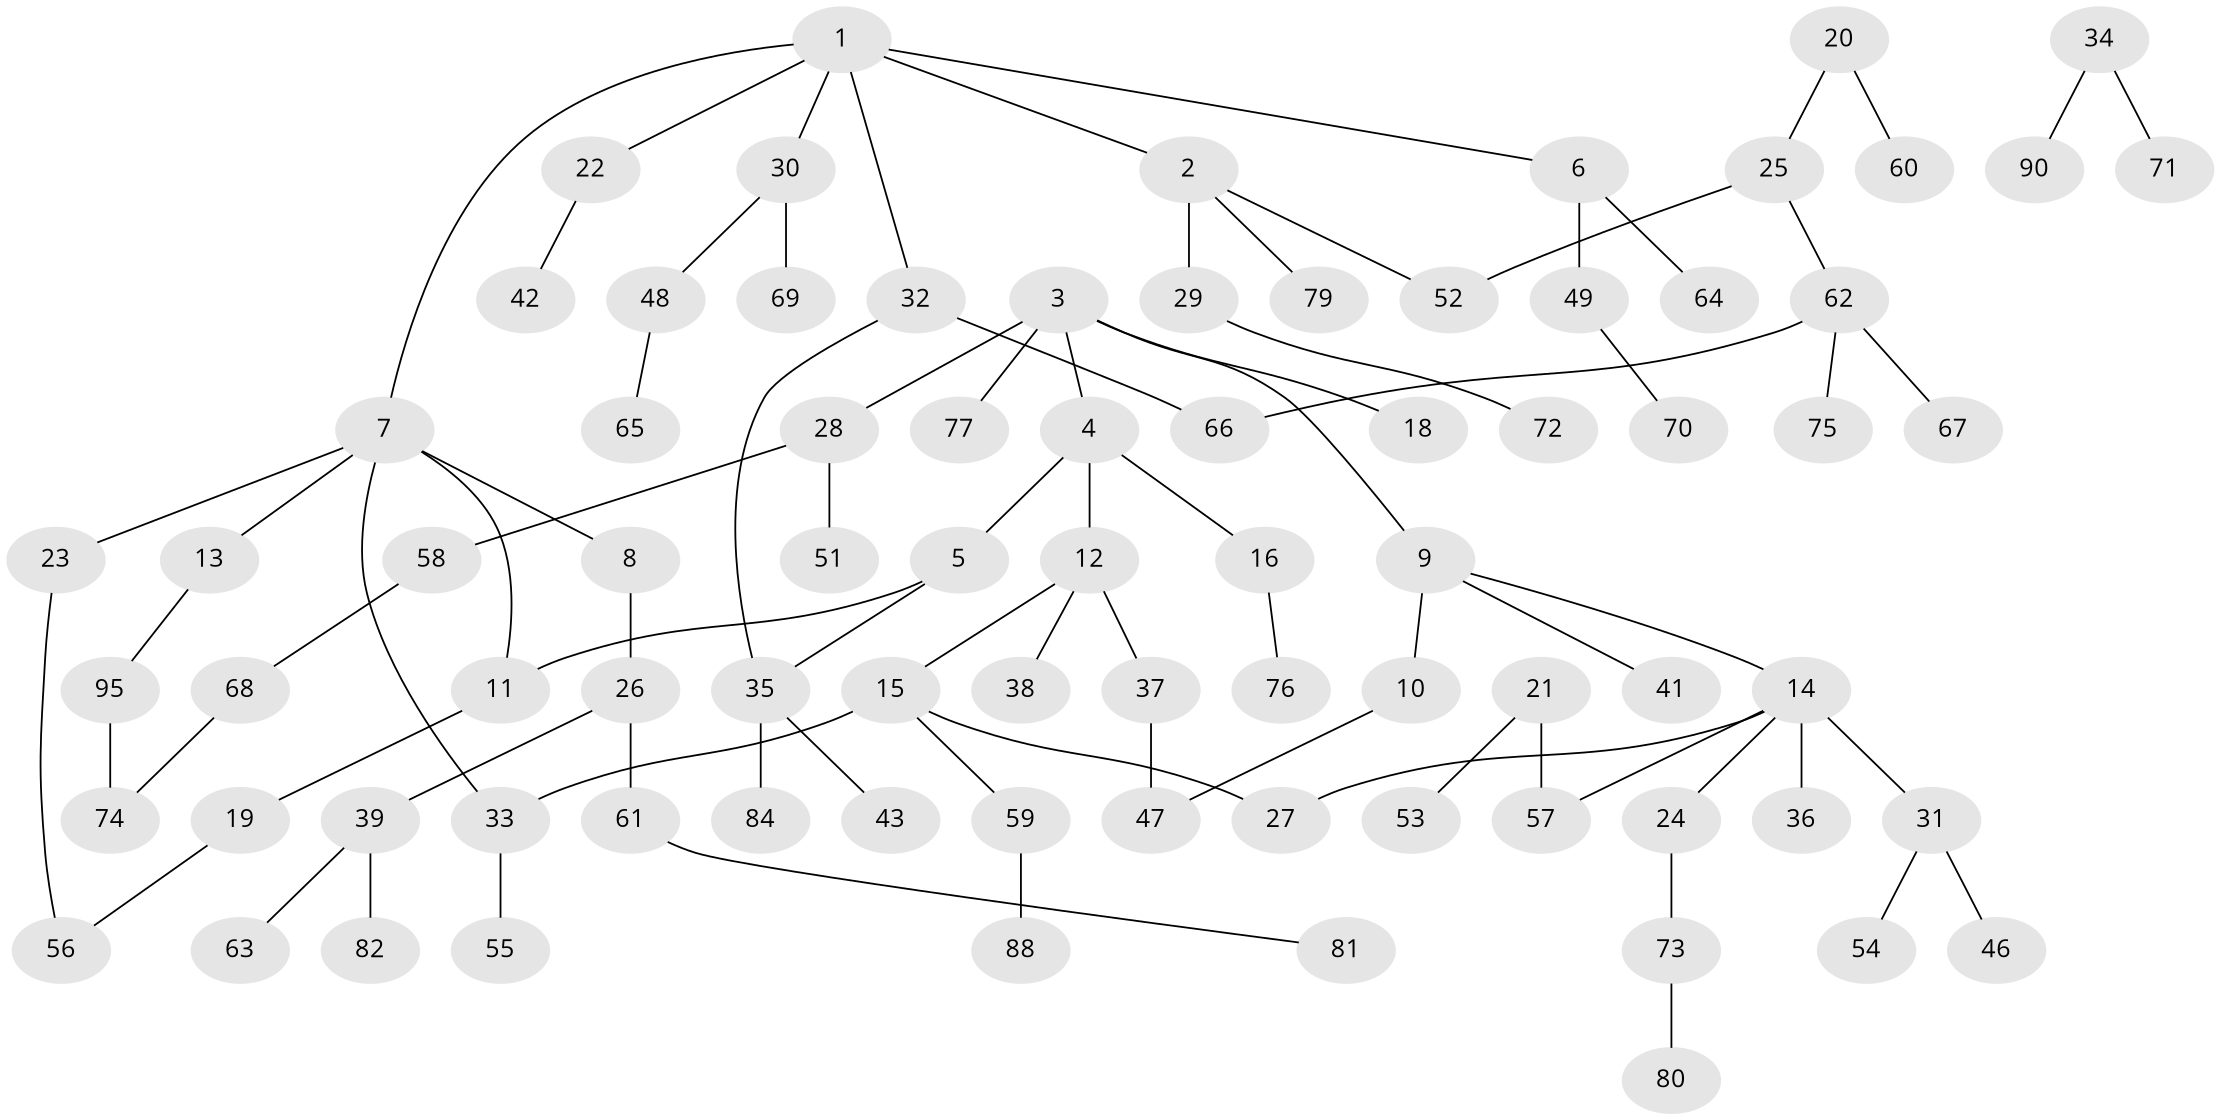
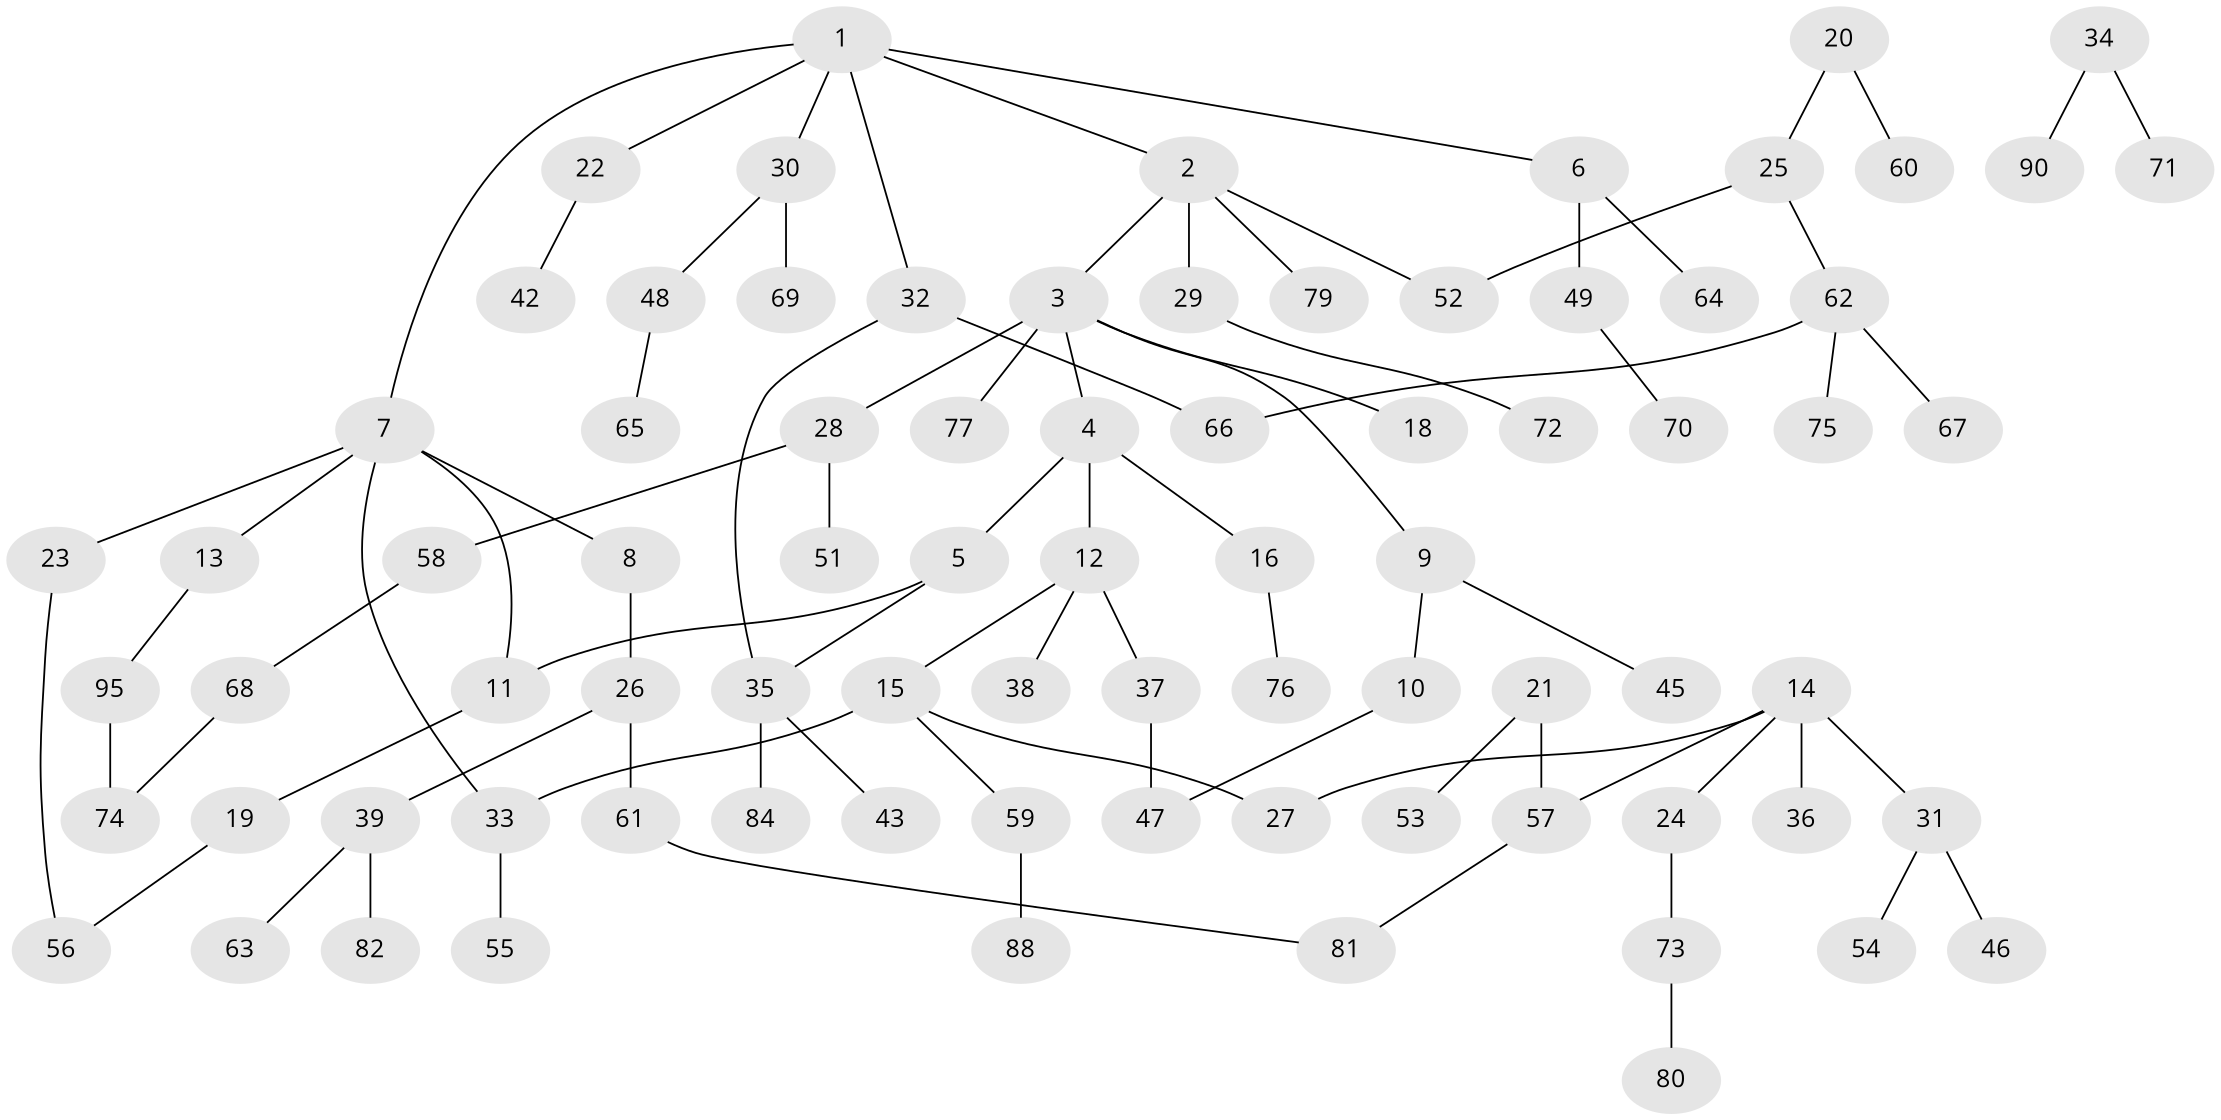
edge "2" -- "3": added
edge "9" -- "14": removed
node "41": label "41" -> "45"
edge "57" -- "81": added
